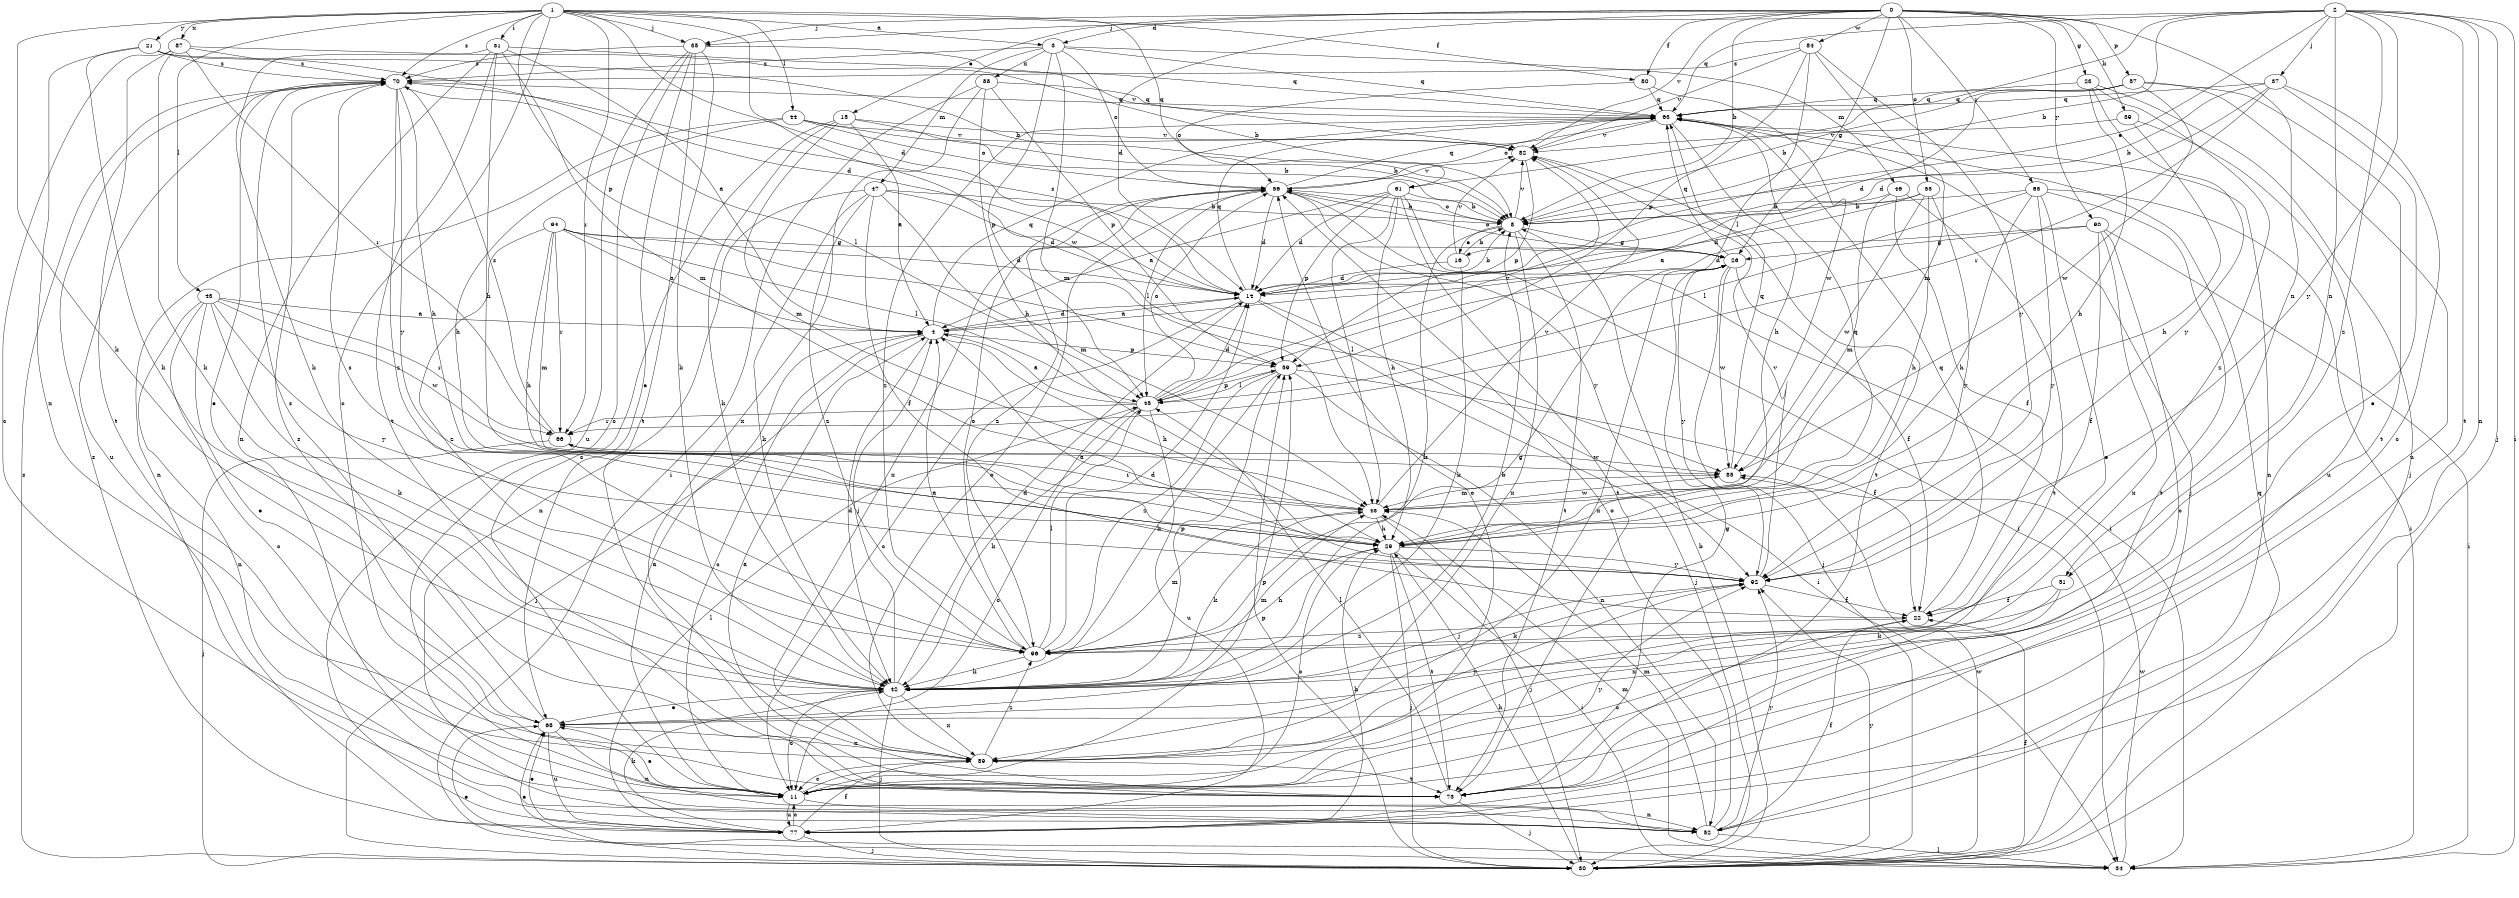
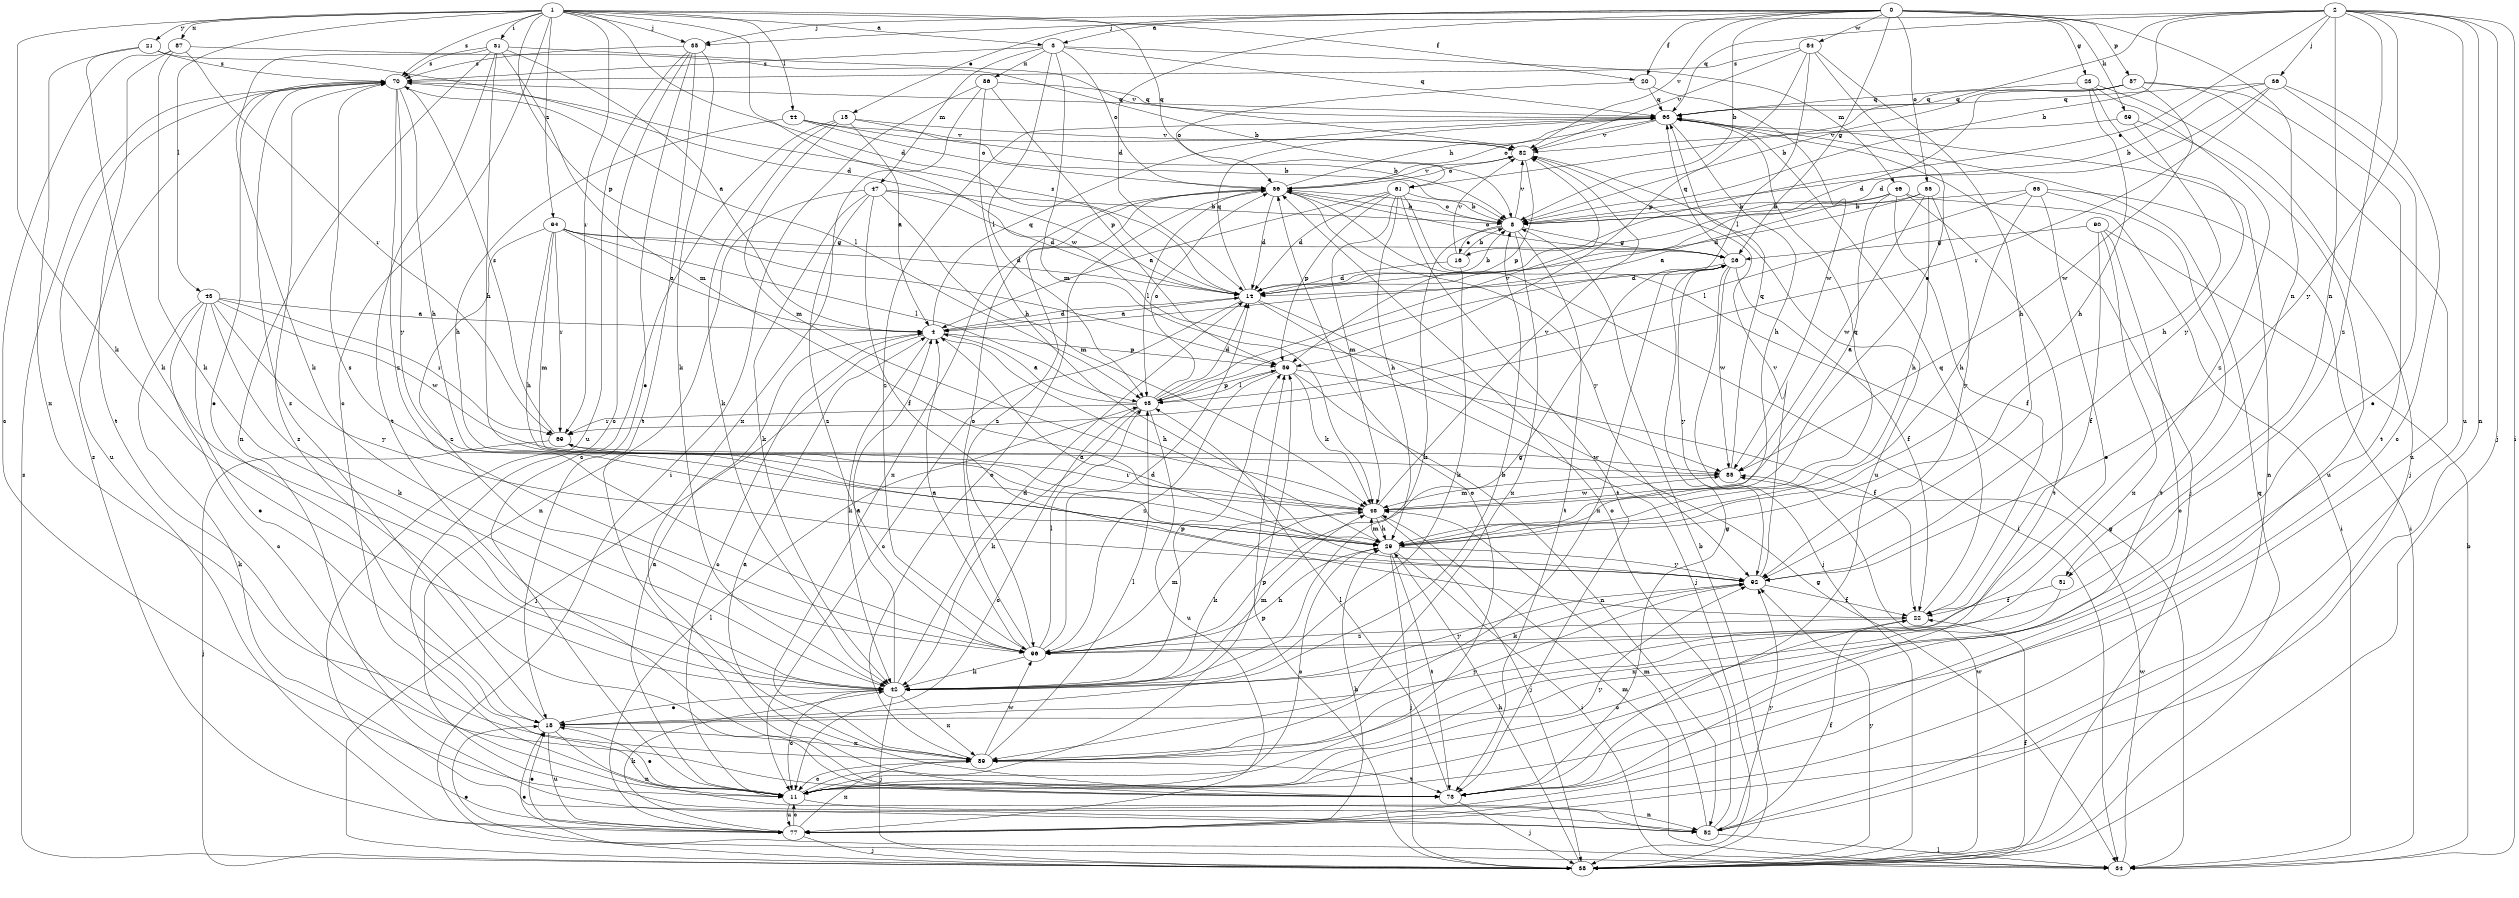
edge "0" -> "3": label "d" -> "a"
edge "0" -> "90": removed, label "y"
edge "87" -> "70": now "31" -> "70"
edge "35" -> "63": removed, label "q"
node "88": label "88" -> "86"
node "80": label "80" -> "20"
node "37": label "37" -> "36"
edge "0" -> "65": removed, label "r"
edge "21" -> "8": now "46" -> "8"
edge "1" -> "94": added, label "z"
edge "56" -> "63": label "q" -> "h"
edge "82" -> "56": added, label "o"
edge "3" -> "45": label "p" -> "l"
edge "90" -> "14": now "26" -> "14"
edge "84" -> "48": label "m" -> "e"
edge "84" -> "92": label "y" -> "h"
edge "61" -> "48": label "l" -> "m"
edge "46" -> "48": label "m" -> "a"
edge "2" -> "77": label "t" -> "u"
node "66": label "66" -> "69"
edge "65" -> "92": removed, label "y"
edge "82" -> "73": label "t" -> "u"
edge "46" -> "34": added, label "i"
edge "4" -> "42": label "d" -> "k"
edge "42" -> "4": label "j" -> "a"
edge "61" -> "34": label "i" -> "g"
edge "29" -> "48": added, label "m"
edge "90" -> "34": label "i" -> "b"
edge "43" -> "52": label "n" -> "k"
edge "59" -> "42": now "59" -> "48"
edge "14" -> "34": label "i" -> "g"
edge "89" -> "45": added, label "l"
edge "42" -> "92": label "j" -> "y"
edge "51" -> "42": removed, label "k"
edge "89" -> "96": label "z" -> "w"
node "68": label "68" -> "18"
edge "44" -> "52": removed, label "n"
edge "77" -> "89": label "f" -> "x"
node "30": label "30" -> "38"
